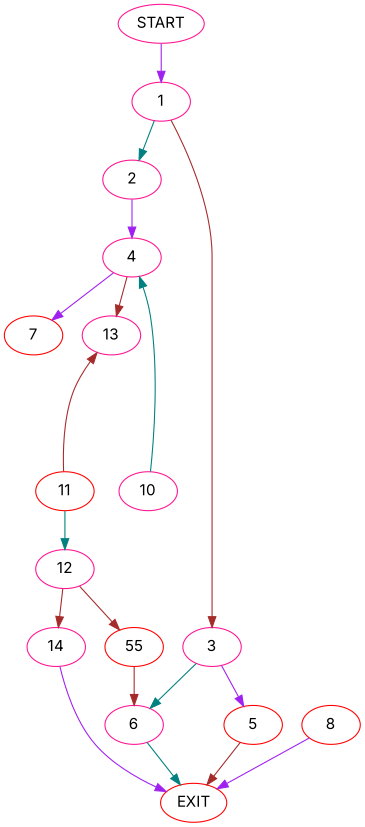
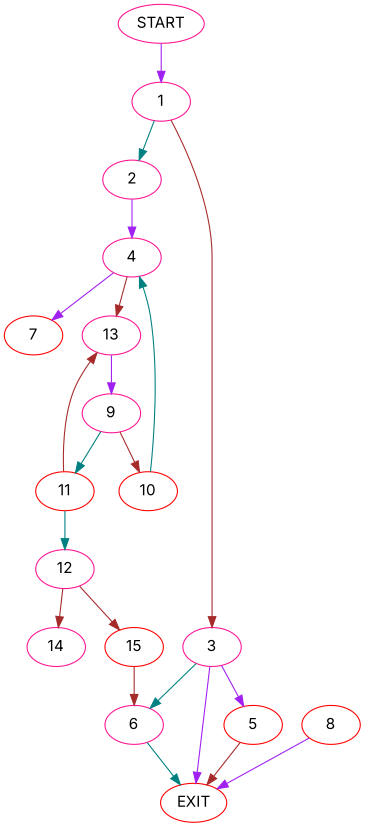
node "9": added
node "10": color deeppink -> red
node "55": label "55" -> "15"
edge "14" -> "EXIT": now "3" -> "EXIT"
